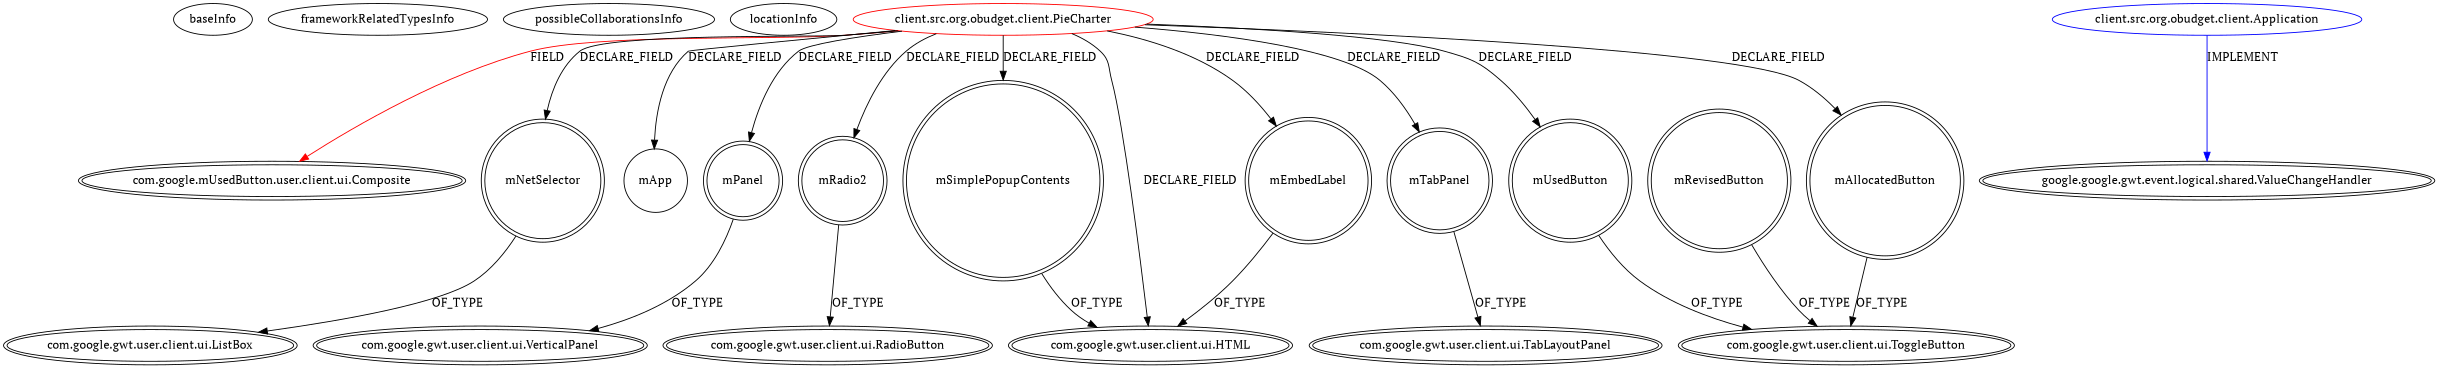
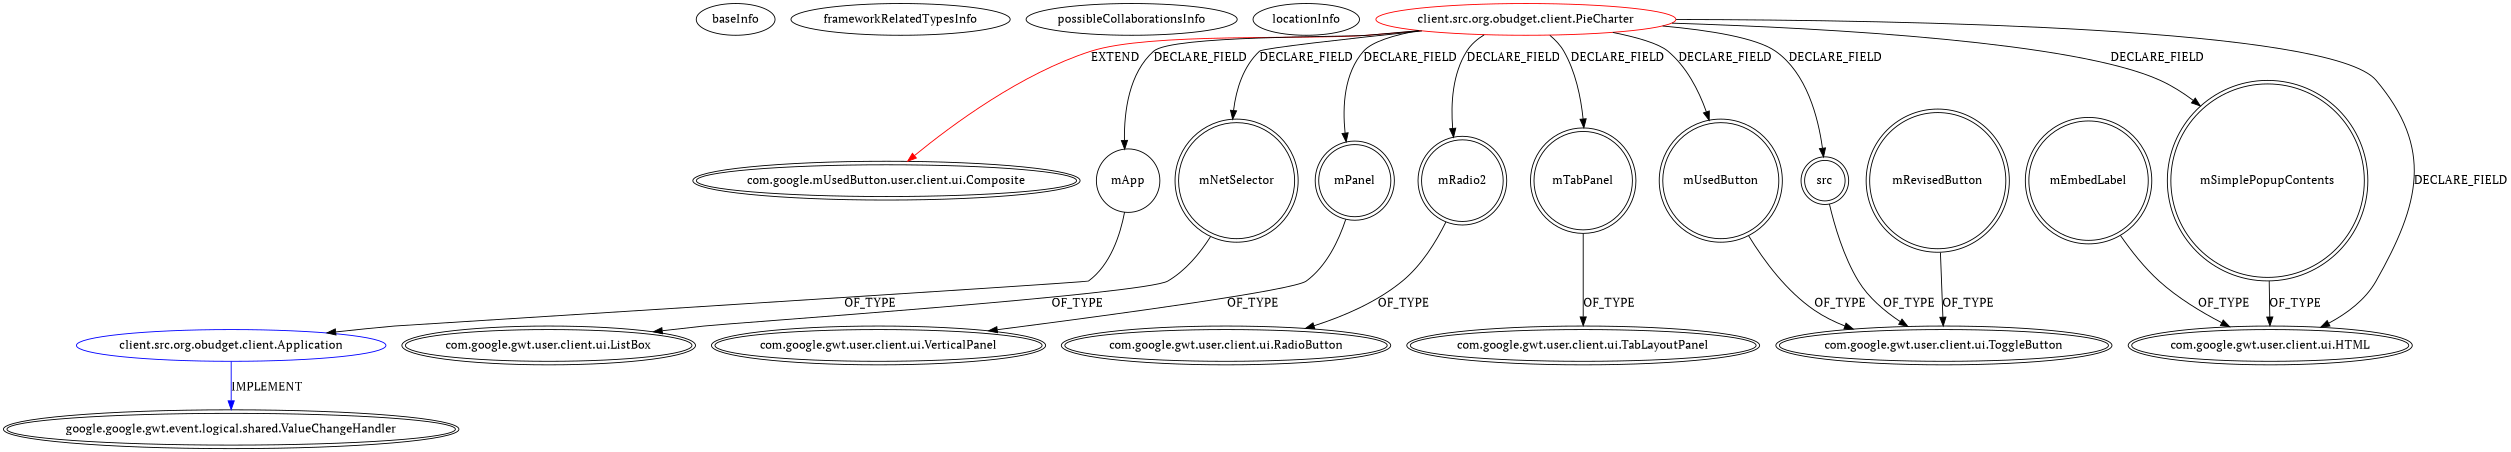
edge "client.src.org.obudget.client.PieCharter" -> "com.google.mUsedButton.user.client.ui.Composite": label "FIELD" -> "EXTEND"
edge "client.src.org.obudget.client.PieCharter" -> "mEmbedLabel": removed, label "DECLARE_FIELD"
node "mAllocatedButton": label "mAllocatedButton" -> "src"
edge "mApp" -> "client.src.org.obudget.client.Application": added, label "OF_TYPE"
